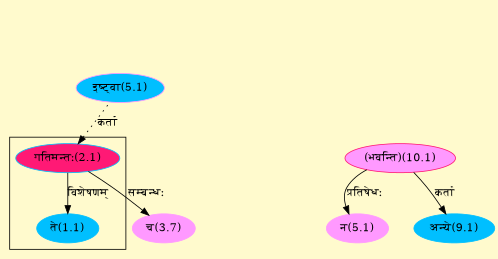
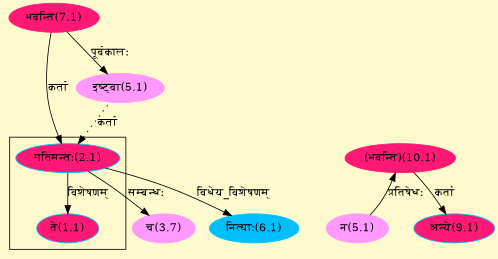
node "भवन्ति(7.1)": added
node "इष्ट्वा(5.1)": fillcolor #00bfff -> #ff99ff
node "(भवन्ति)(10.1)": fillcolor #ff99ff -> #ff1975
edge "(भवन्ति)(10.1)" -> "न(5.1)": reversed
node "ते(1.1)": fillcolor #00bfff -> #ff1975
node "नित्याः(6.1)": added
node "अन्ये(9.1)": fillcolor #00bfff -> #ff1975
